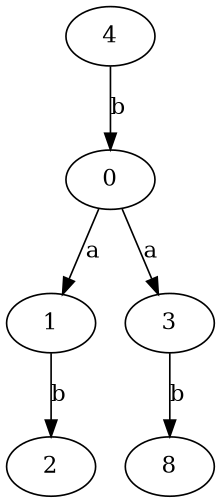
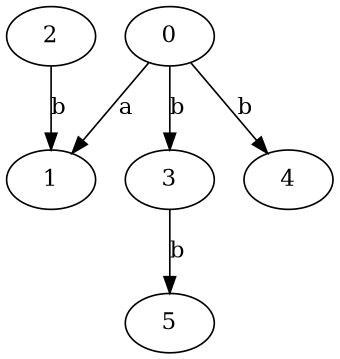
edge "4" -> "0": reversed
edge "0" -> "3": label "a" -> "b"
edge "1" -> "2": reversed
node "8": label "8" -> "5"
